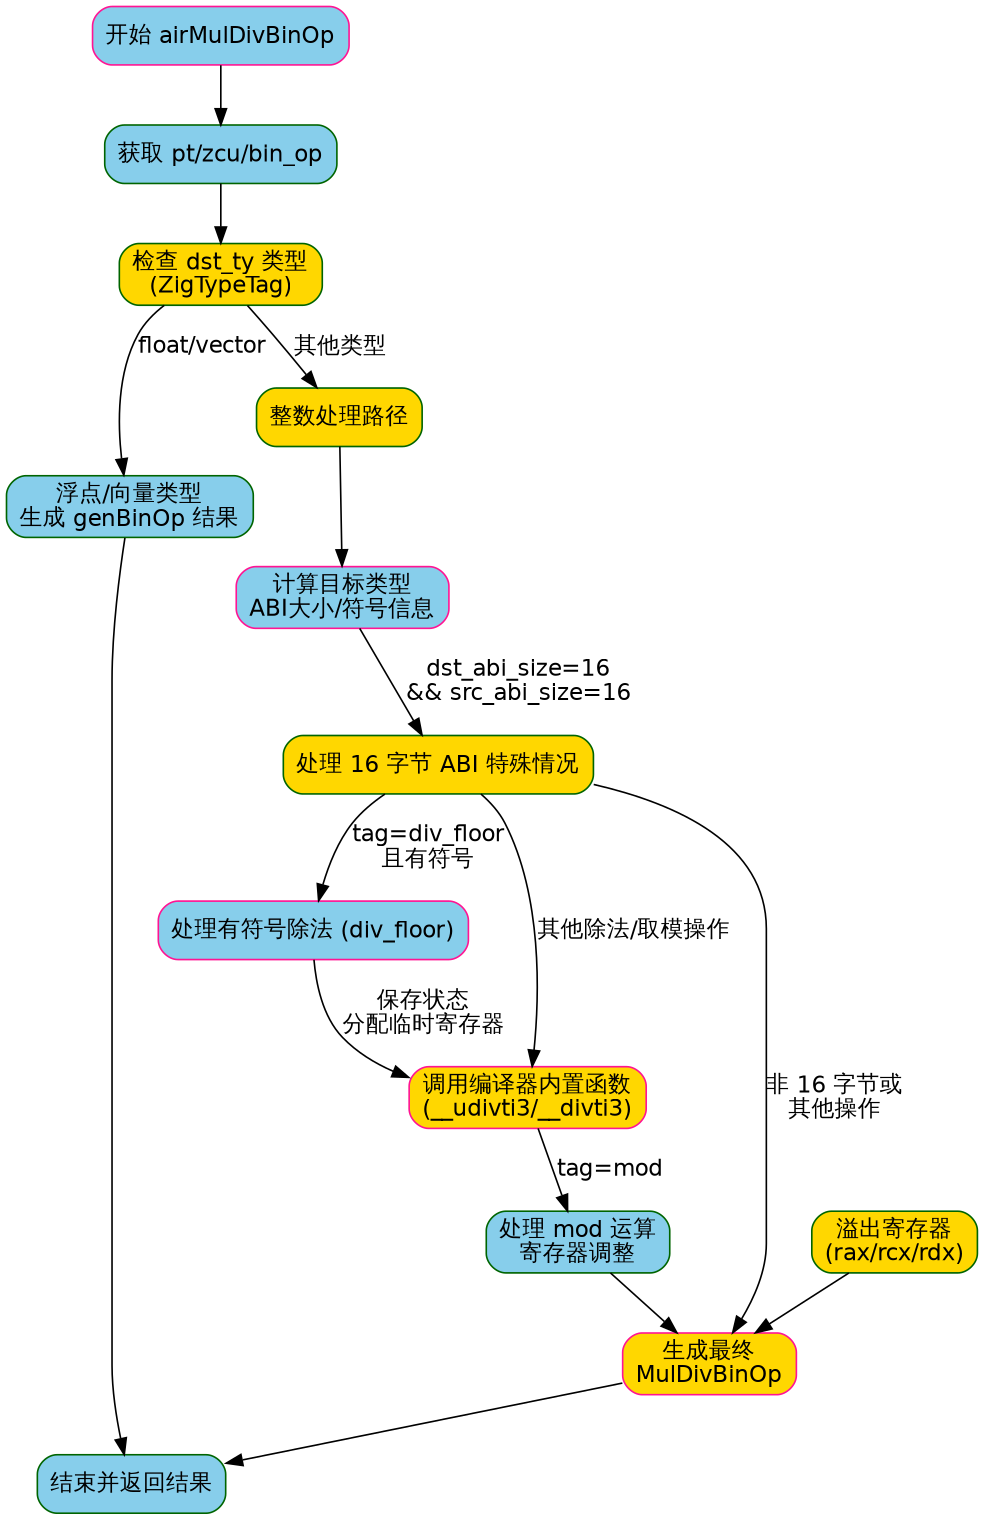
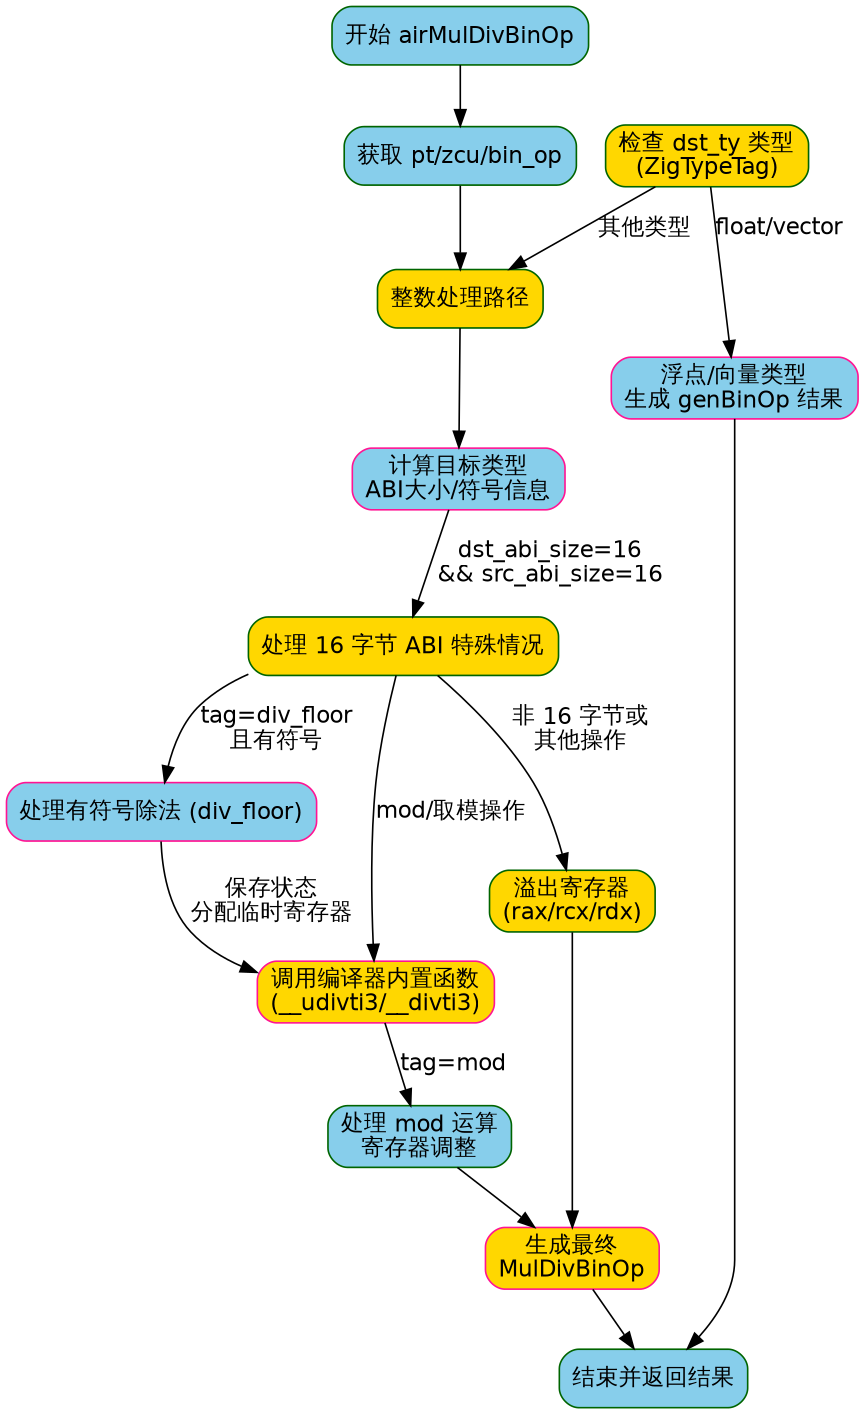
node "开始 airMulDivBinOp": color deeppink -> darkgreen
edge "获取 pt/zcu/bin_op" -> "检查 dst_ty 类型 (ZigTypeTag)": now "获取 pt/zcu/bin_op" -> "整数处理路径"
node "浮点/向量类型 生成 genBinOp 结果": color darkgreen -> deeppink
edge "处理 16 字节 ABI 特殊情况" -> "调用编译器内置函数 (__udivti3/__divti3)": label "其他除法/取模操作" -> "mod/取模操作"
edge "处理 16 字节 ABI 特殊情况" -> "生成最终 MulDivBinOp": now "处理 16 字节 ABI 特殊情况" -> "溢出寄存器 (rax/rcx/rdx)"
